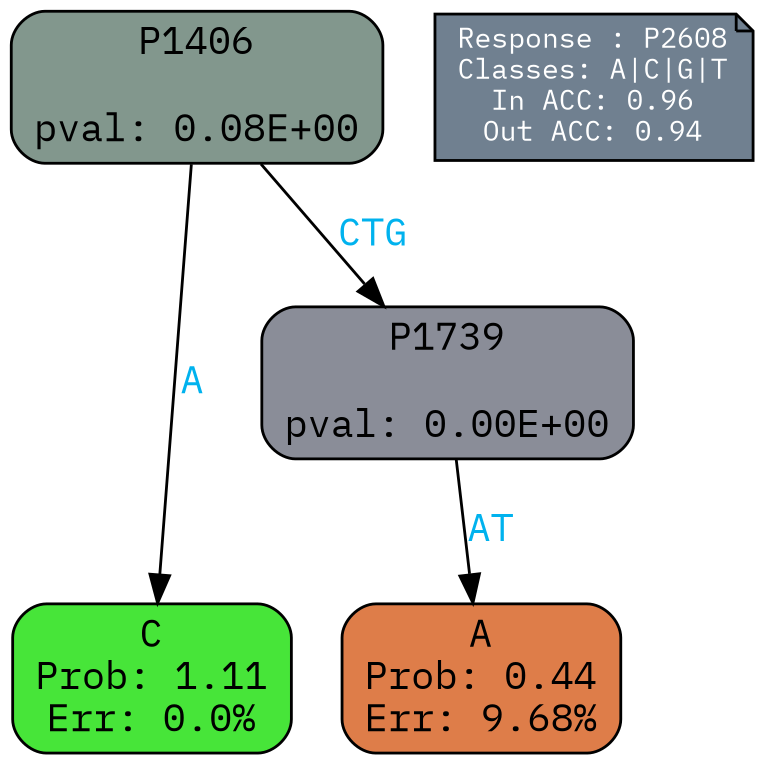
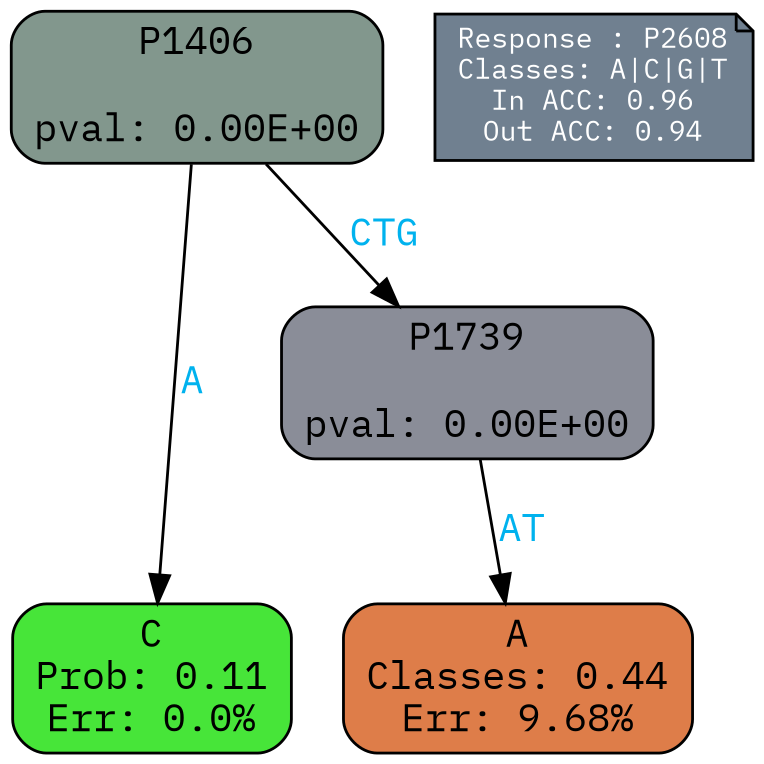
node "P1406 pval: 0.08E+00": label "P1406 pval: 0.08E+00" -> "P1406 pval: 0.00E+00"
node "C Prob: 1.11 Err: 0.0%": label "C Prob: 1.11 Err: 0.0%" -> "C Prob: 0.11 Err: 0.0%"
node "A Prob: 0.44 Err: 9.68%": label "A Prob: 0.44 Err: 9.68%" -> "A Classes: 0.44 Err: 9.68%"
